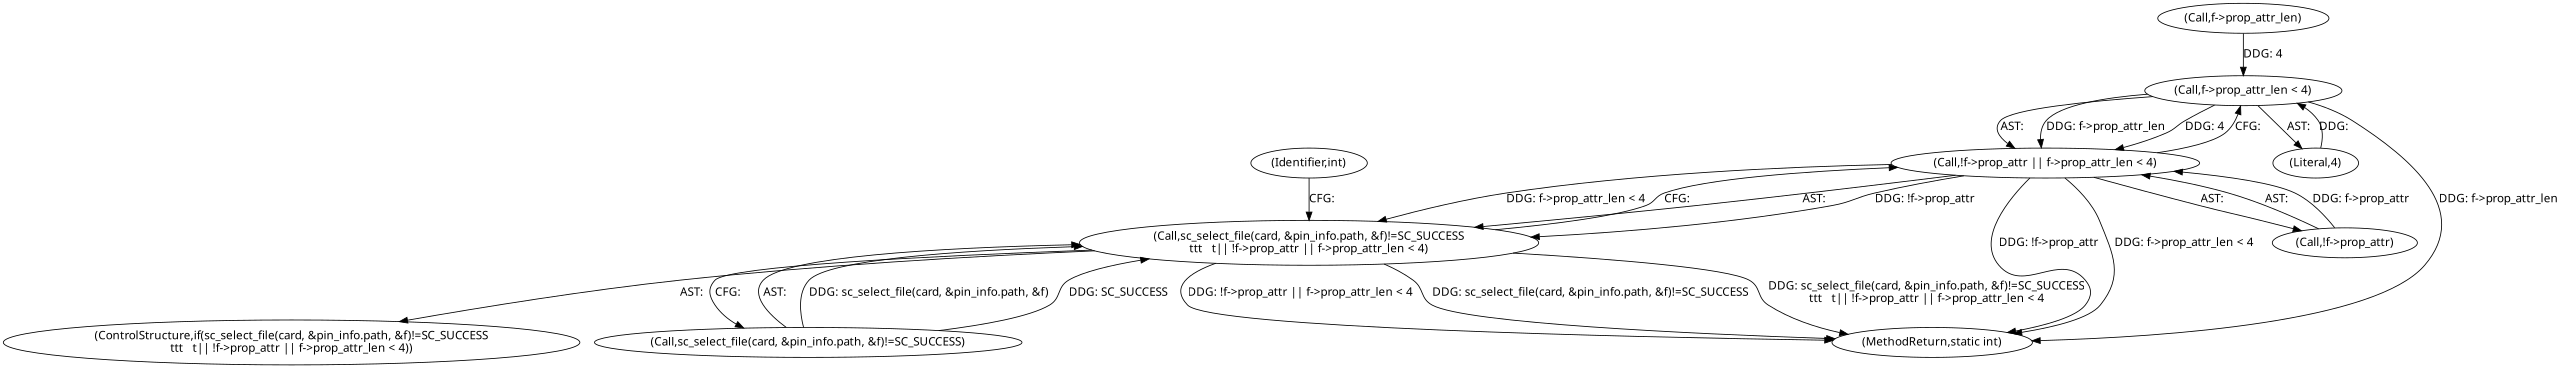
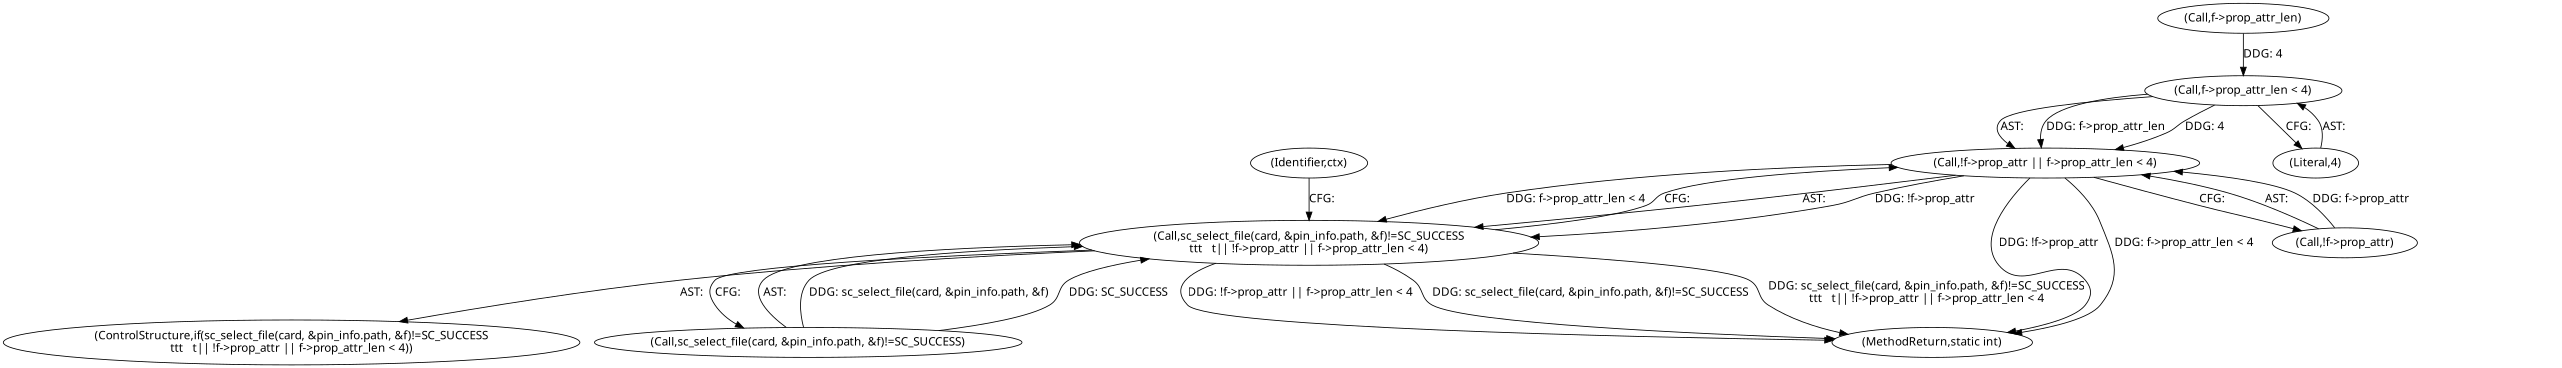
edge "(Call,f->prop_attr_len < 4)" -> "(Literal,4)": label "AST: " -> "CFG: "
edge "(Literal,4)" -> "(Call,f->prop_attr_len < 4)": label "DDG: " -> "AST: "
edge "(Call,!f->prop_attr || f->prop_attr_len < 4)" -> "(Call,f->prop_attr_len < 4)": removed, label "CFG:"
node "(Identifier,int)": label "(Identifier,int)" -> "(Identifier,ctx)"
edge "(Call,!f->prop_attr || f->prop_attr_len < 4)" -> "(Call,!f->prop_attr)": label "AST: " -> "CFG: "
edge "(Call,f->prop_attr_len < 4)" -> "(MethodReturn,static int)": removed, label "DDG: f->prop_attr_len"
